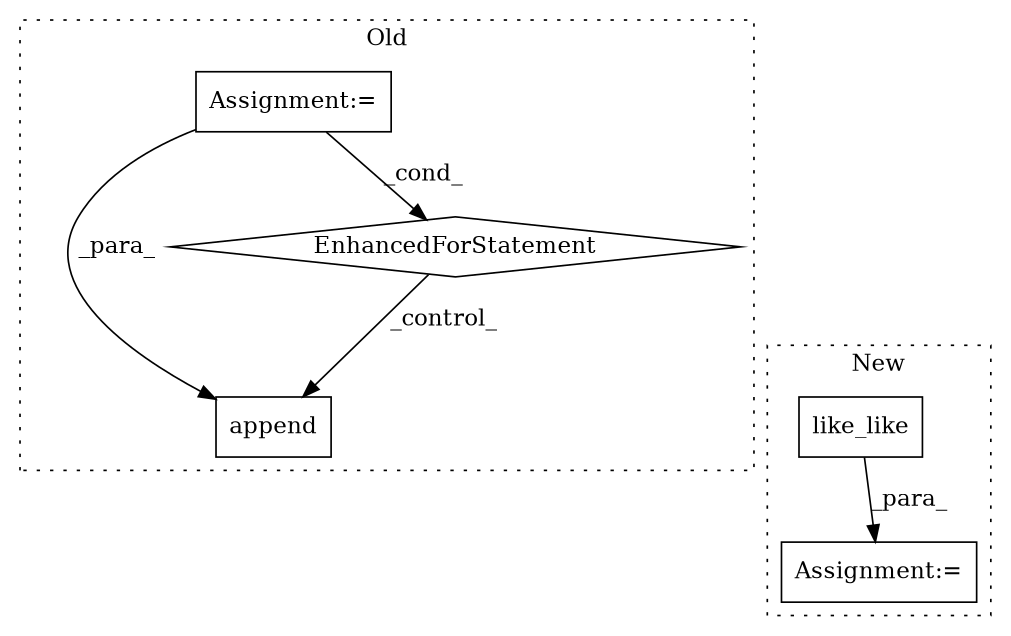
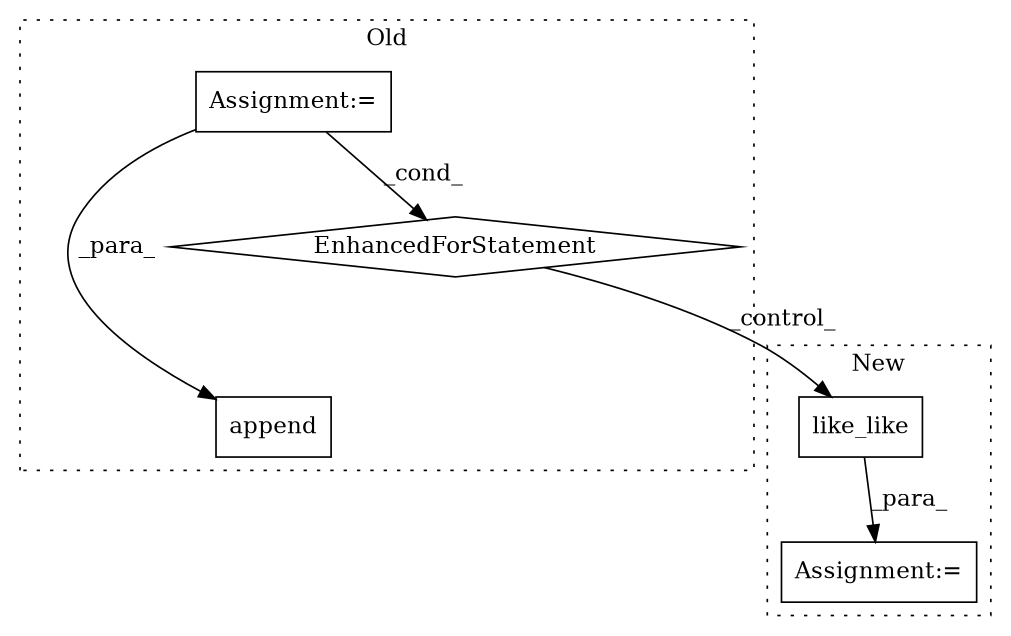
edge "EnhancedForStatement" -> "append": now "EnhancedForStatement" -> "like_like"
